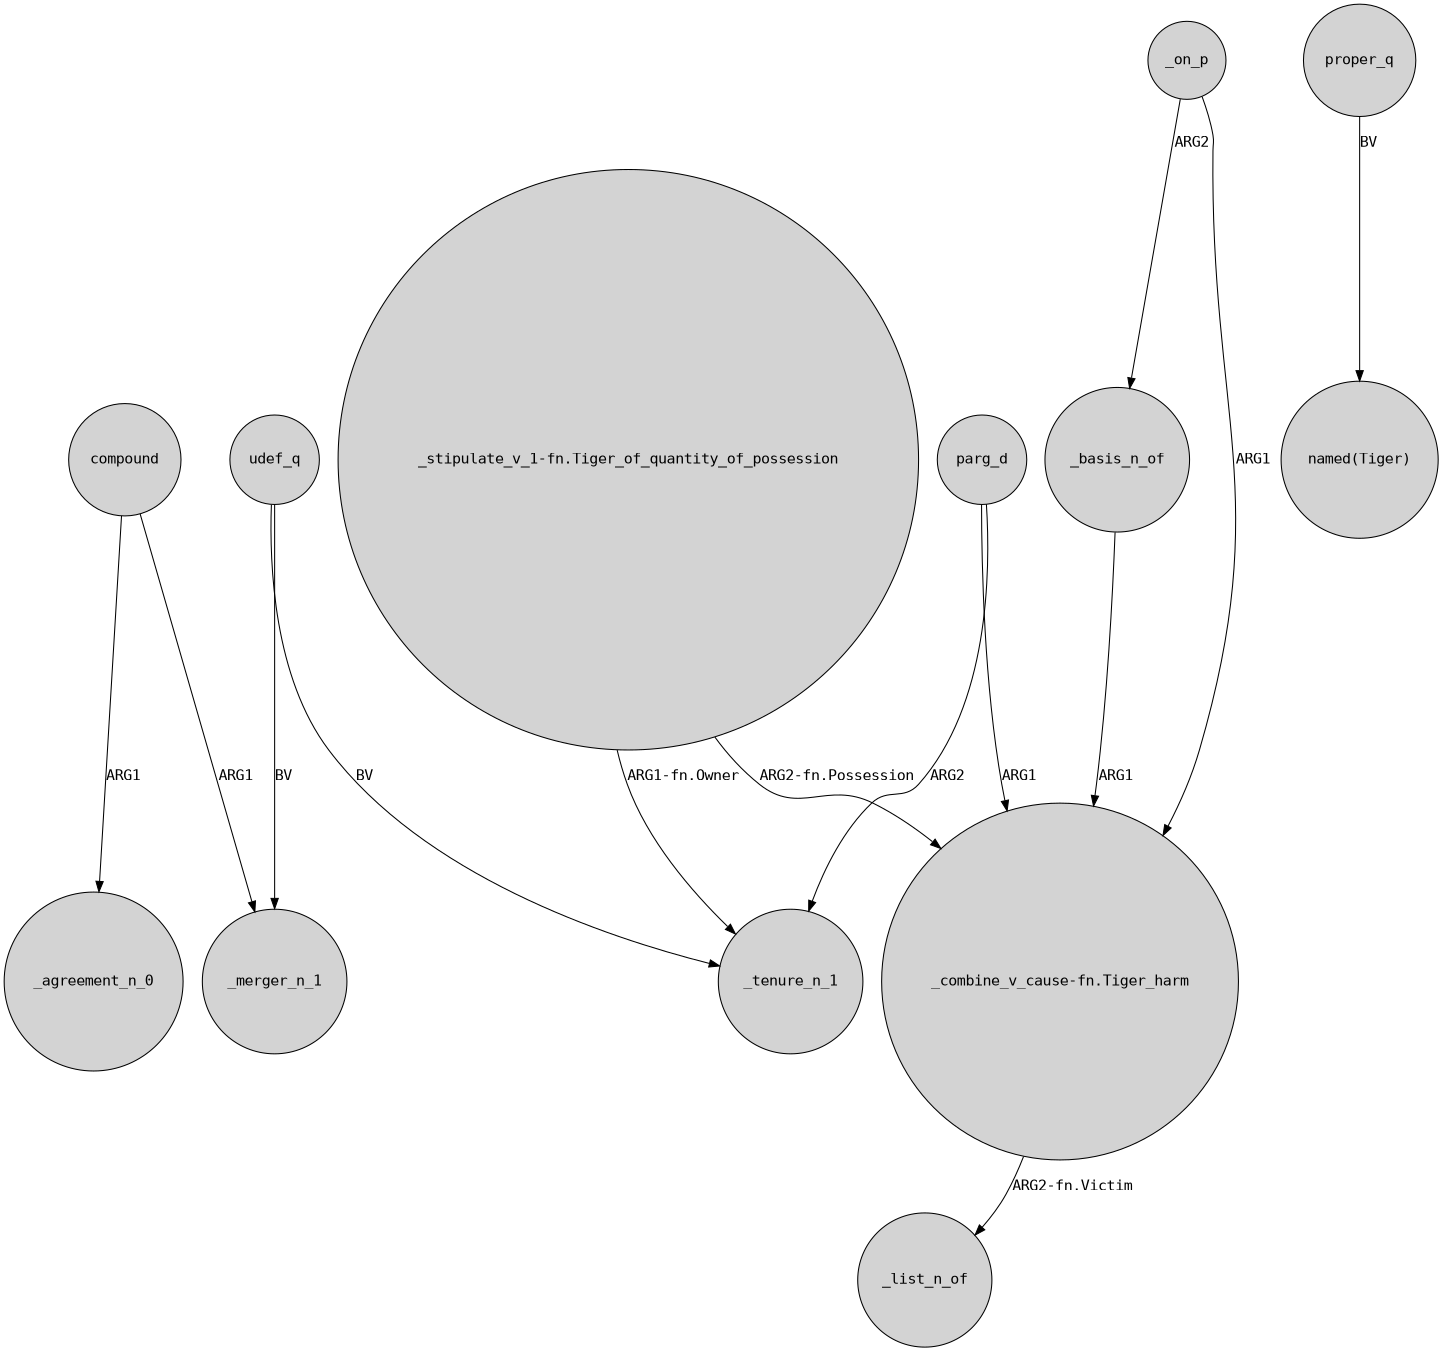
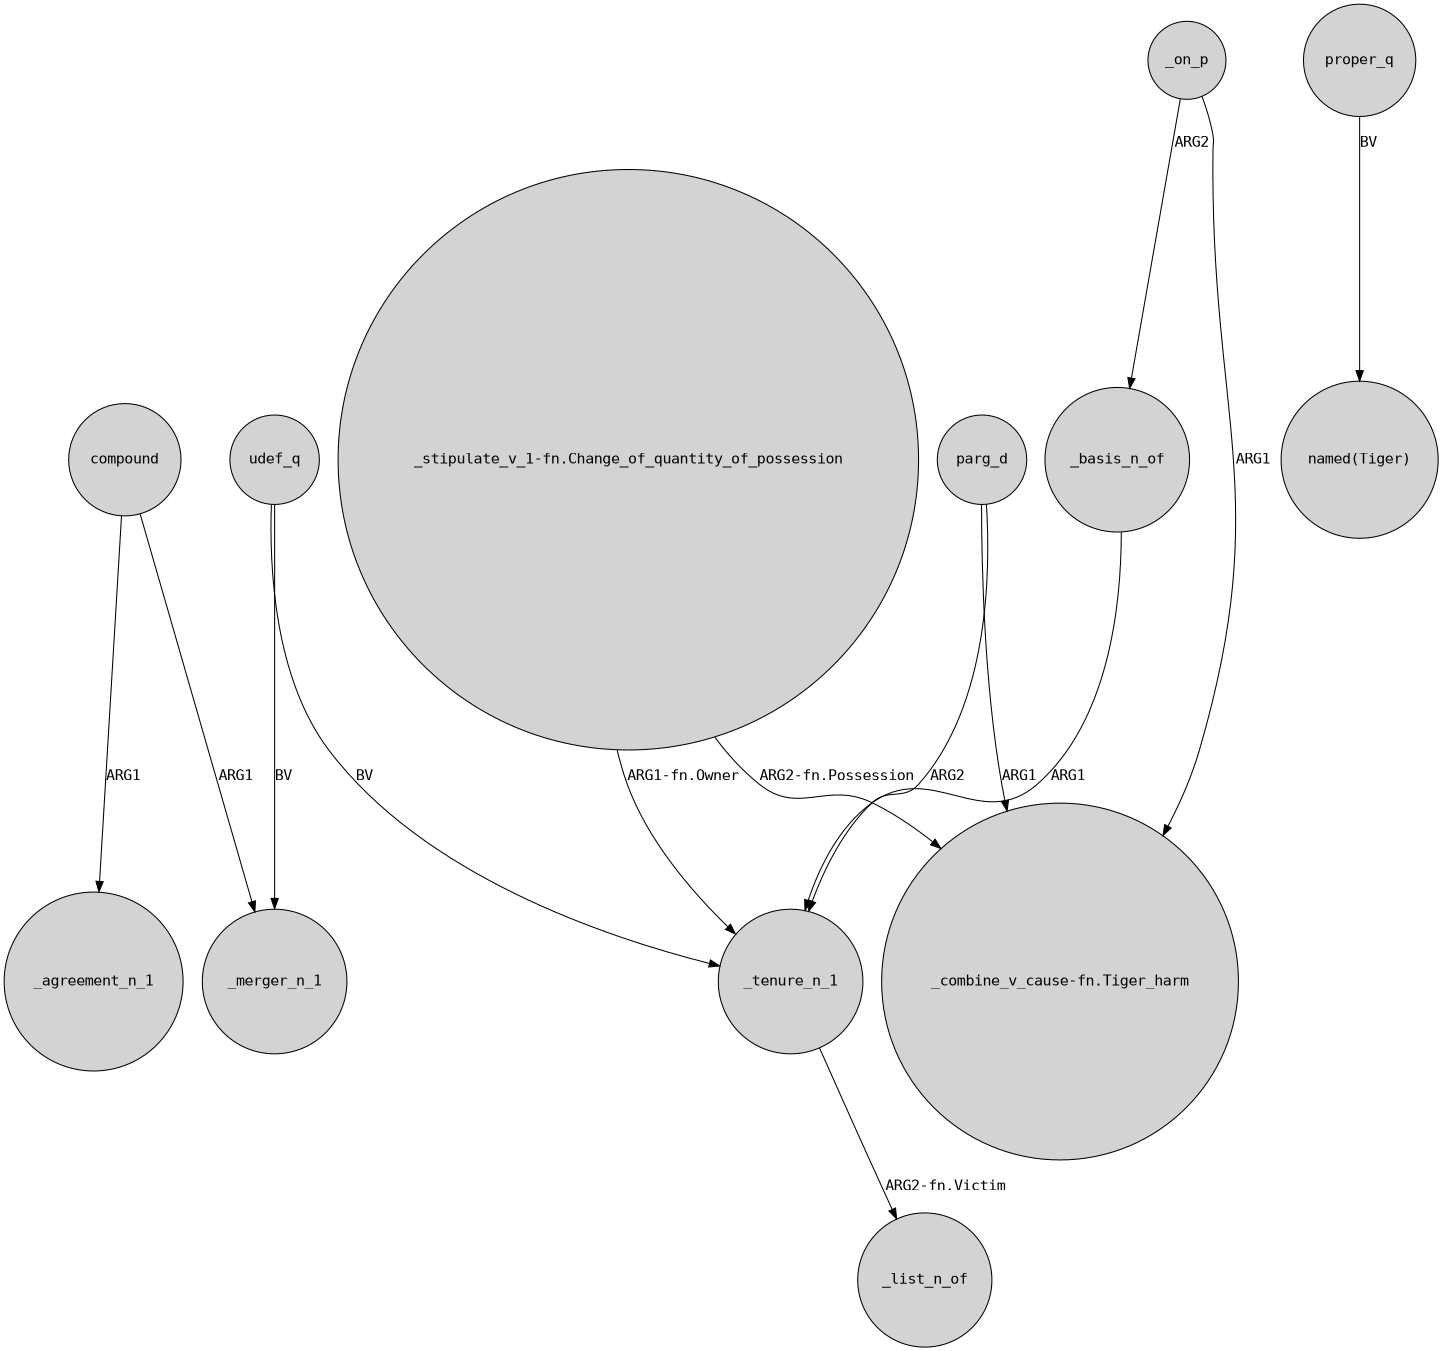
node "_stipulate_v_1-fn.Tiger_of_quantity_of_possession": label "_stipulate_v_1-fn.Tiger_of_quantity_of_possession" -> "_stipulate_v_1-fn.Change_of_quantity_of_possession"
edge "_basis_n_of" -> "_combine_v_cause-fn.Tiger_harm": now "_basis_n_of" -> "_tenure_n_1"
node "_agreement_n_0": label "_agreement_n_0" -> "_agreement_n_1"
edge "_combine_v_cause-fn.Tiger_harm" -> "_list_n_of": now "_tenure_n_1" -> "_list_n_of"
